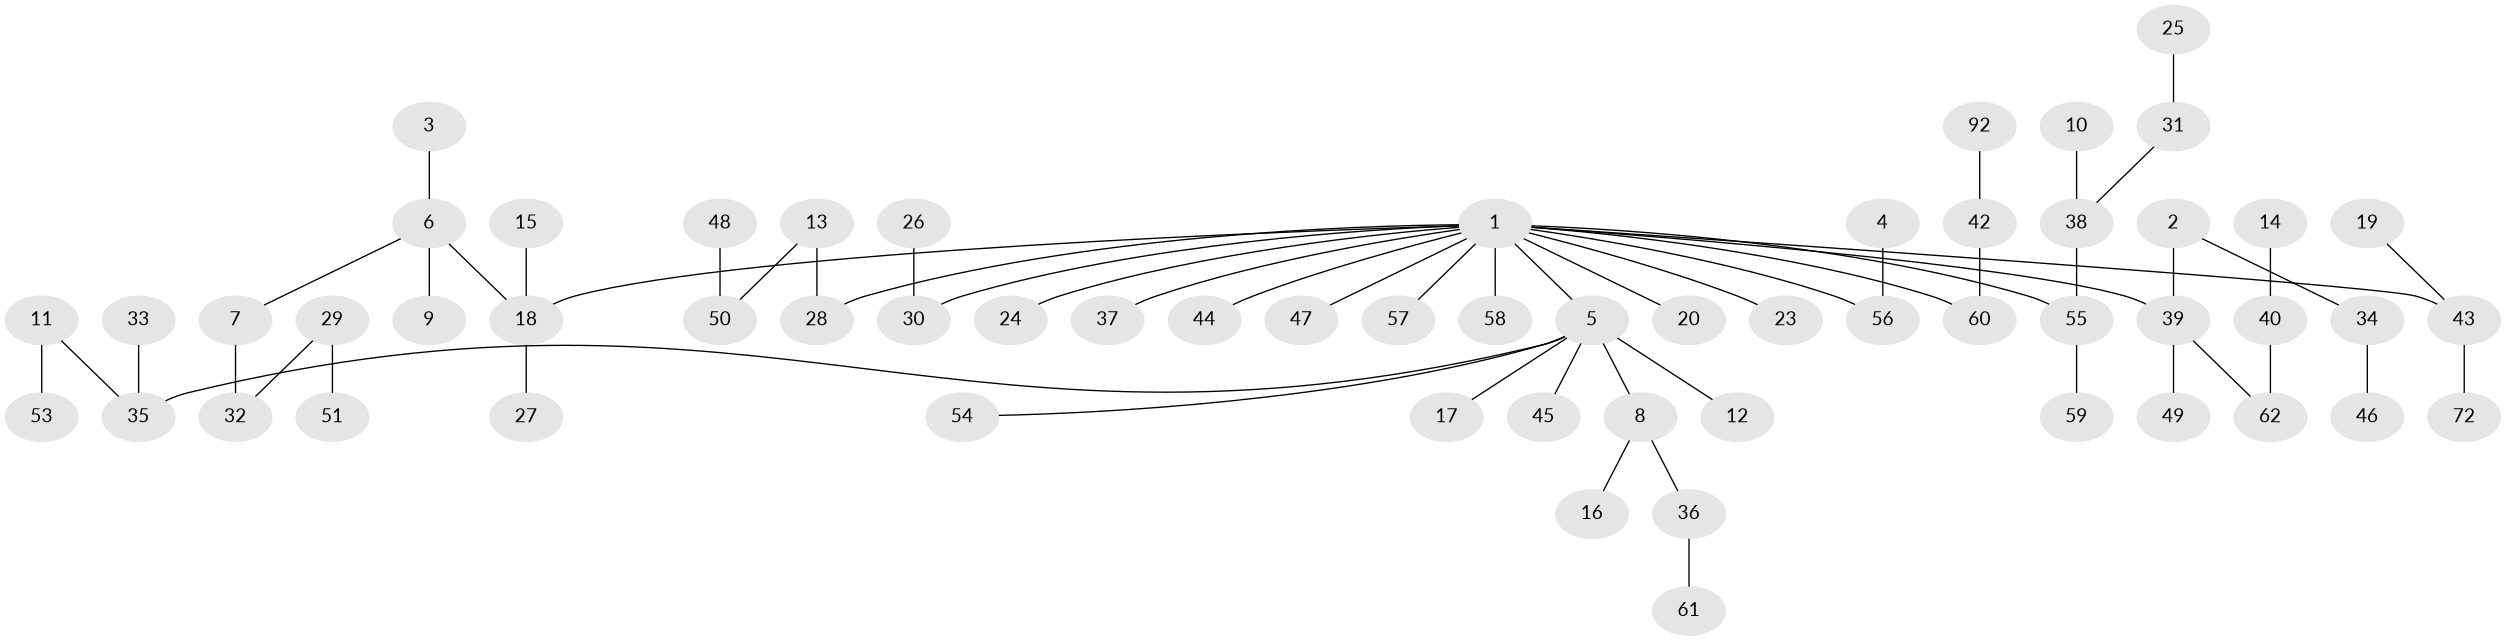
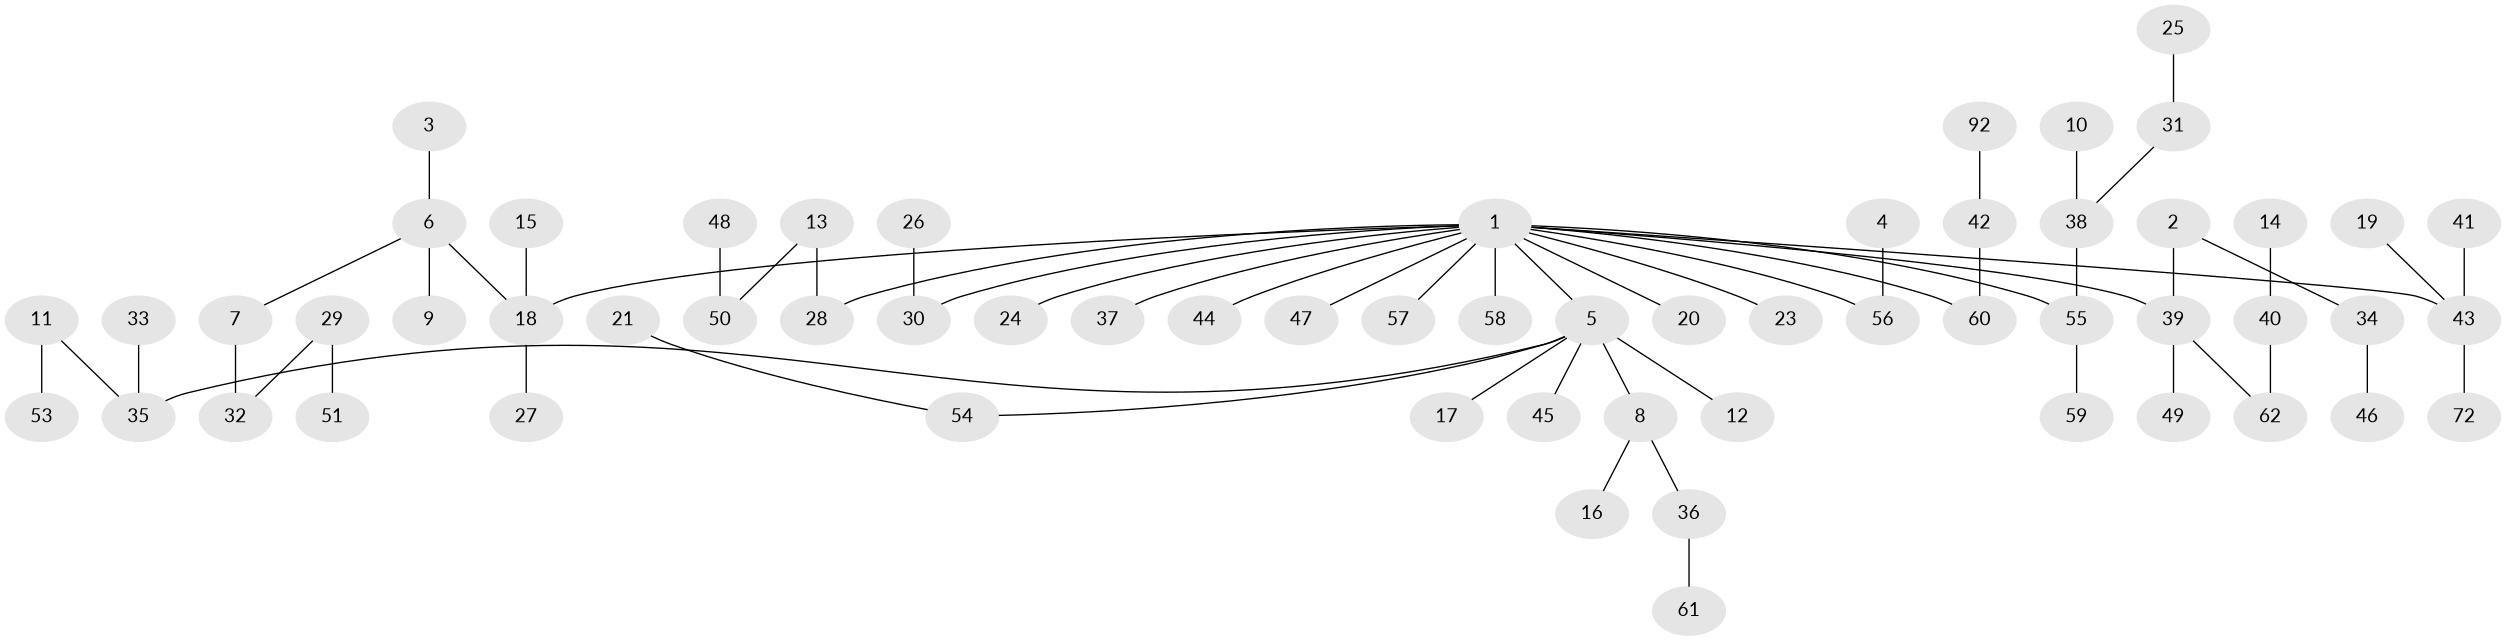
node "41": added
node "21": added
